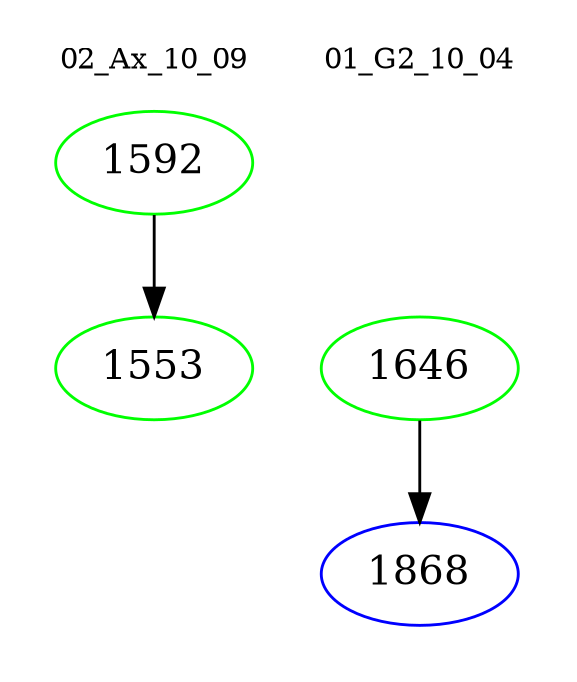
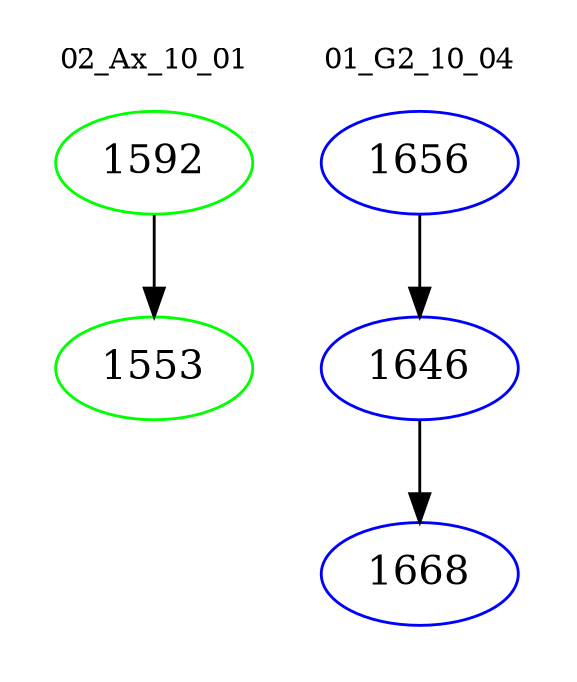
cluster "02_Ax_10_09": label "02_Ax_10_09" -> "02_Ax_10_01"
node "1656": added
node "1646": color green -> blue
node "1868": label "1868" -> "1668"
